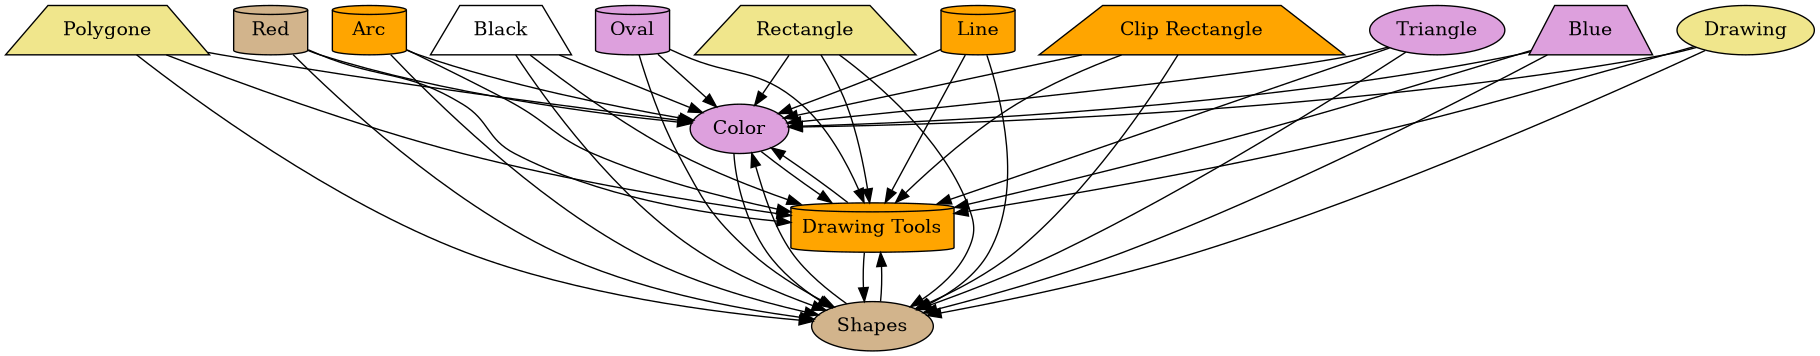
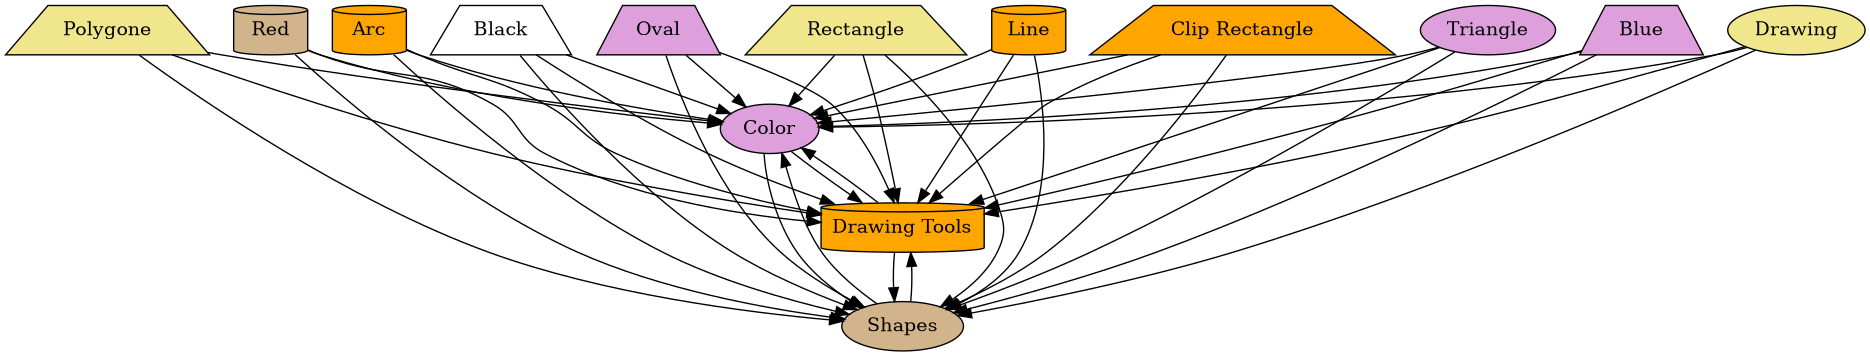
node "Oval": shape cylinder -> trapezium
